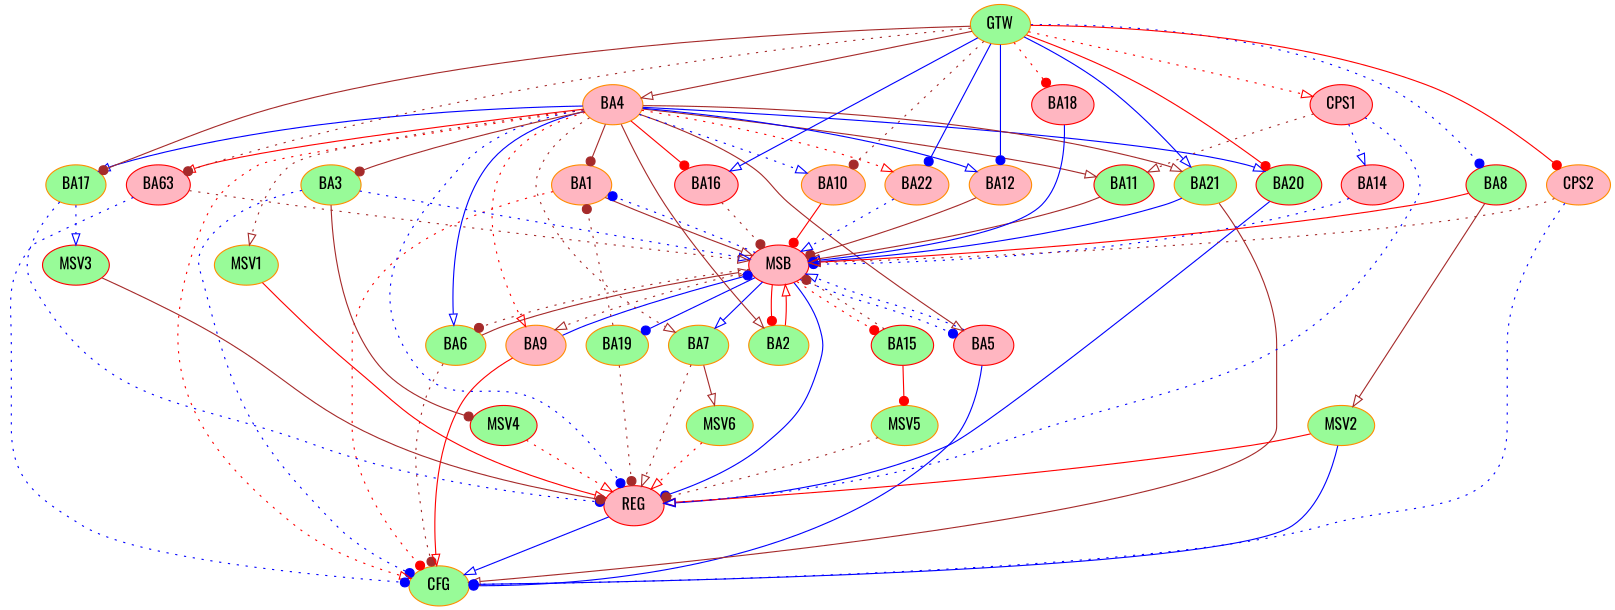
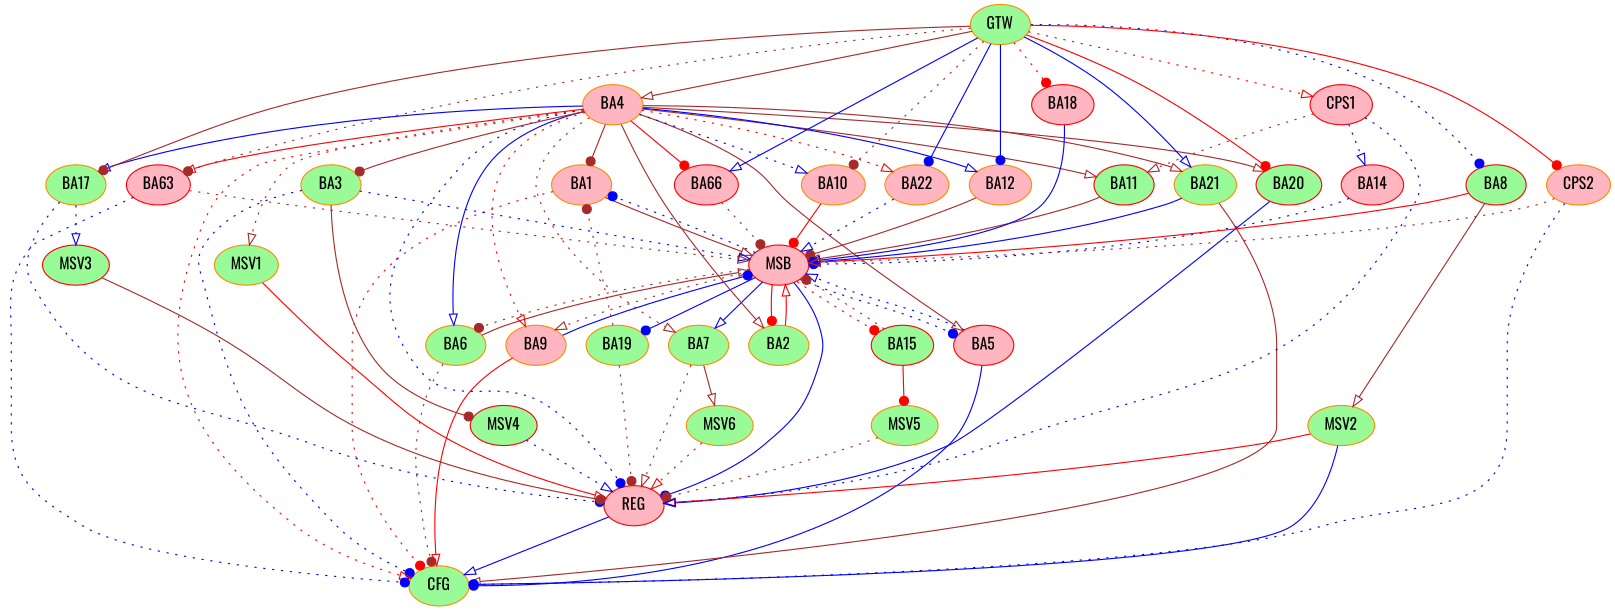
edge "BA4" -> "BA20": color blue -> brown
node "BA16": label "BA16" -> "BA66"
edge "MSV4" -> "REG": color red -> blue
